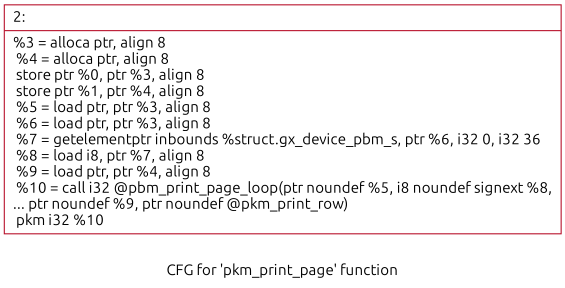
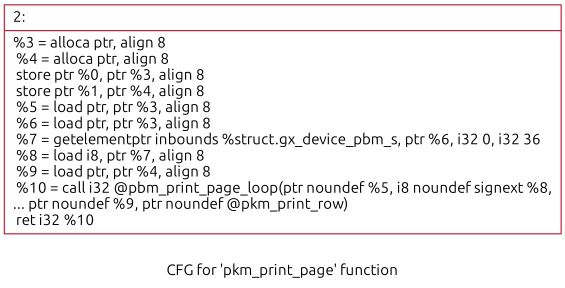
node "2:": text "pkm i32 %10" -> "ret i32 %10"
